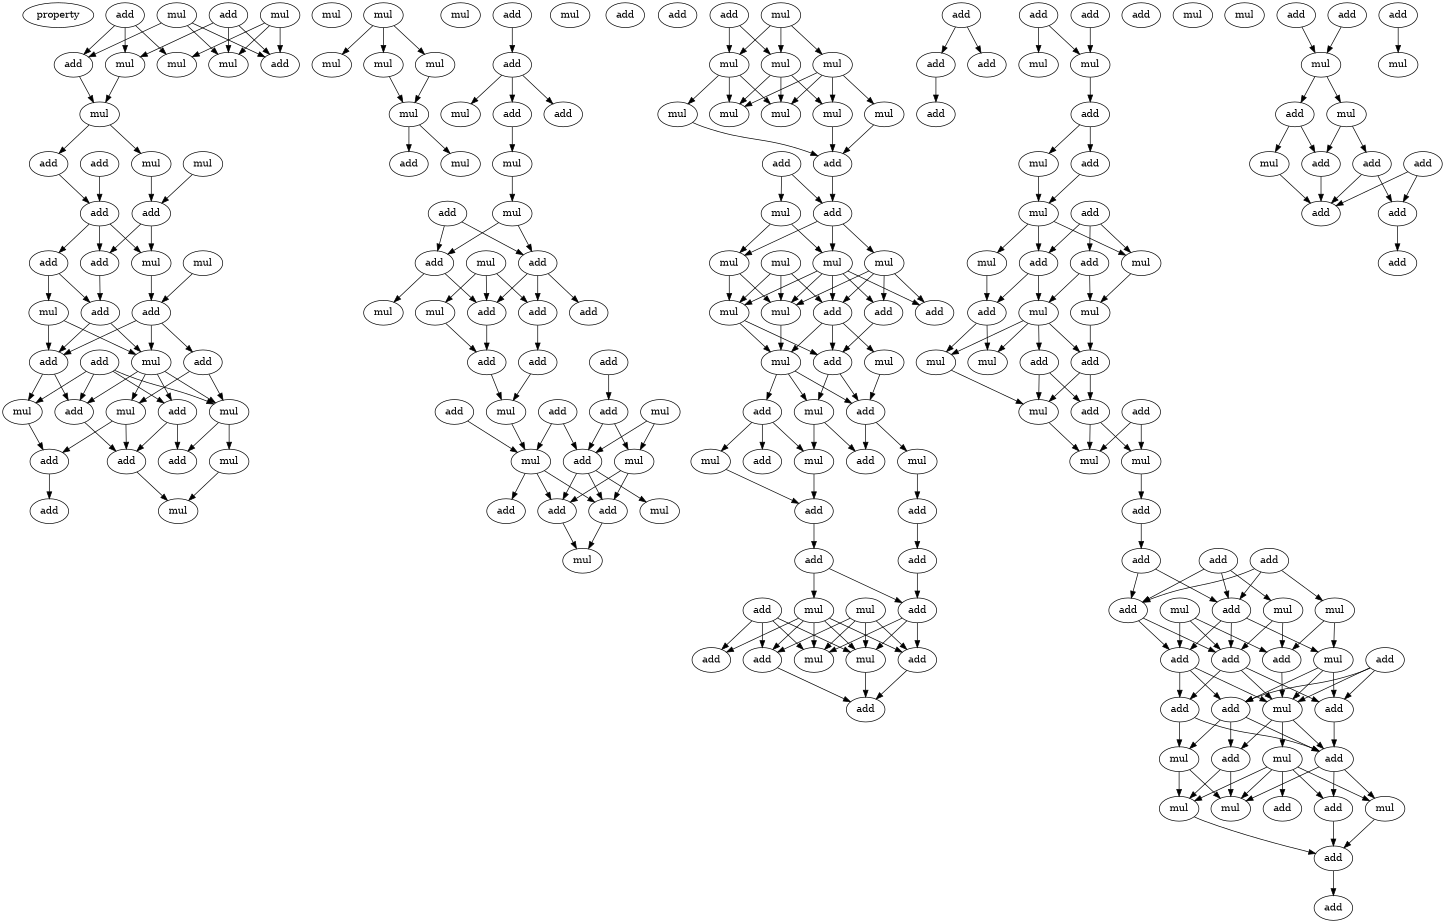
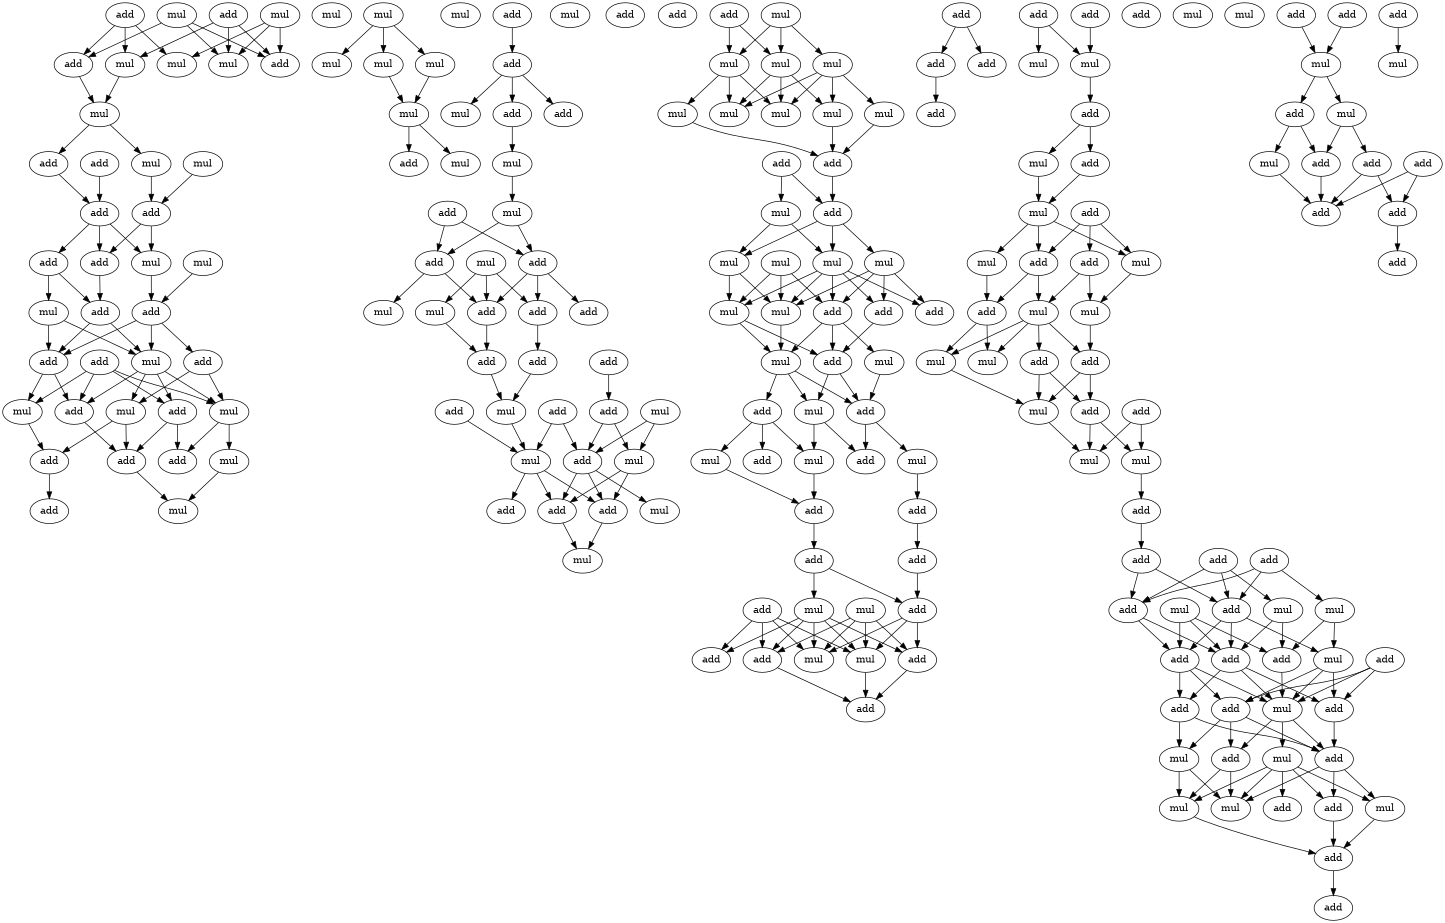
node "property": removed
